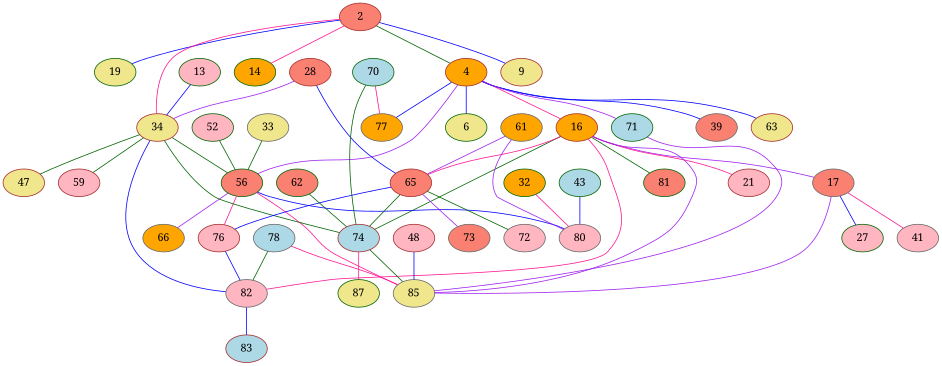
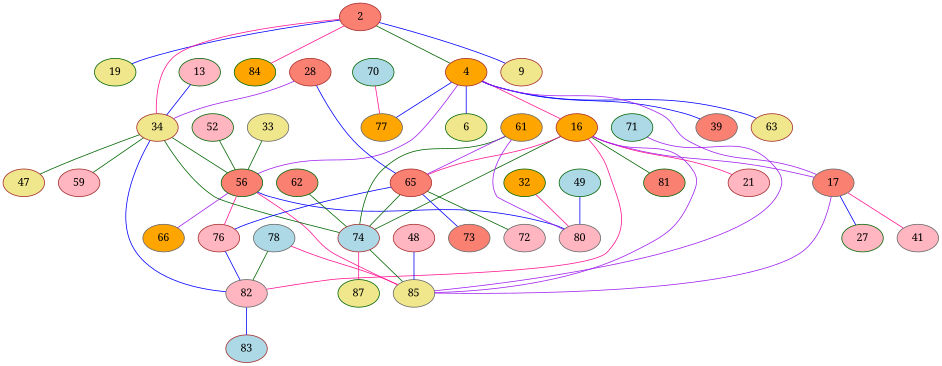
node "14": label "14" -> "84"
edge "4" -- "71": now "4" -- "17"
edge "70" -- "74": now "61" -- "74"
node "43": label "43" -> "49"
edge "65" -- "73": color purple -> blue
